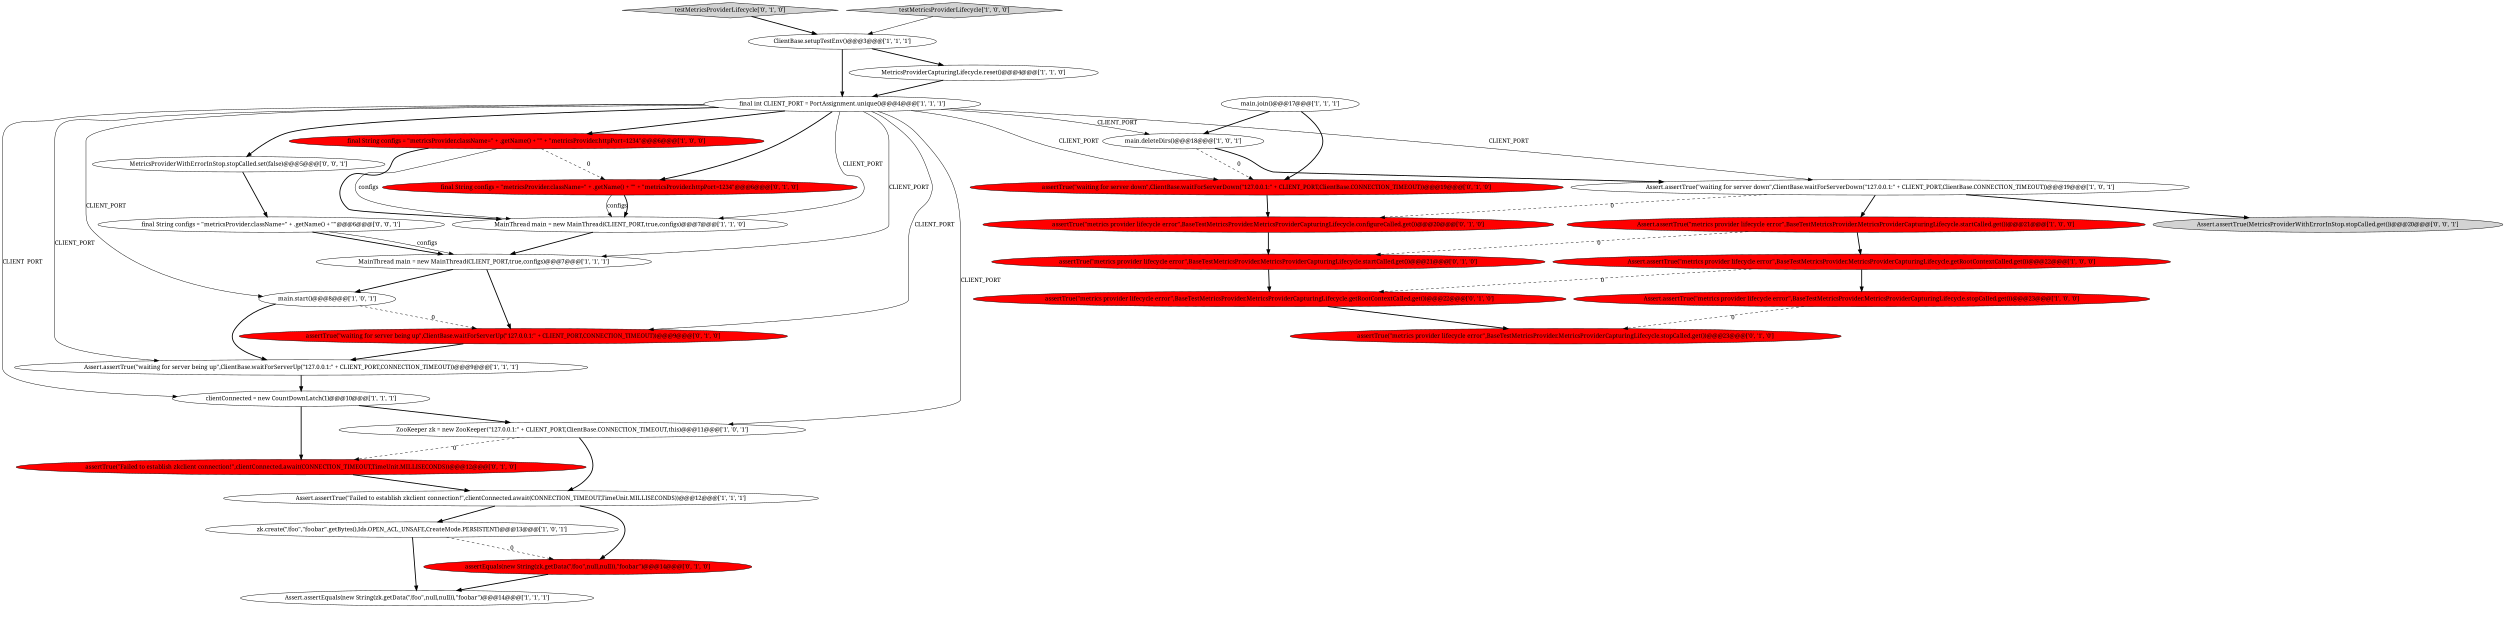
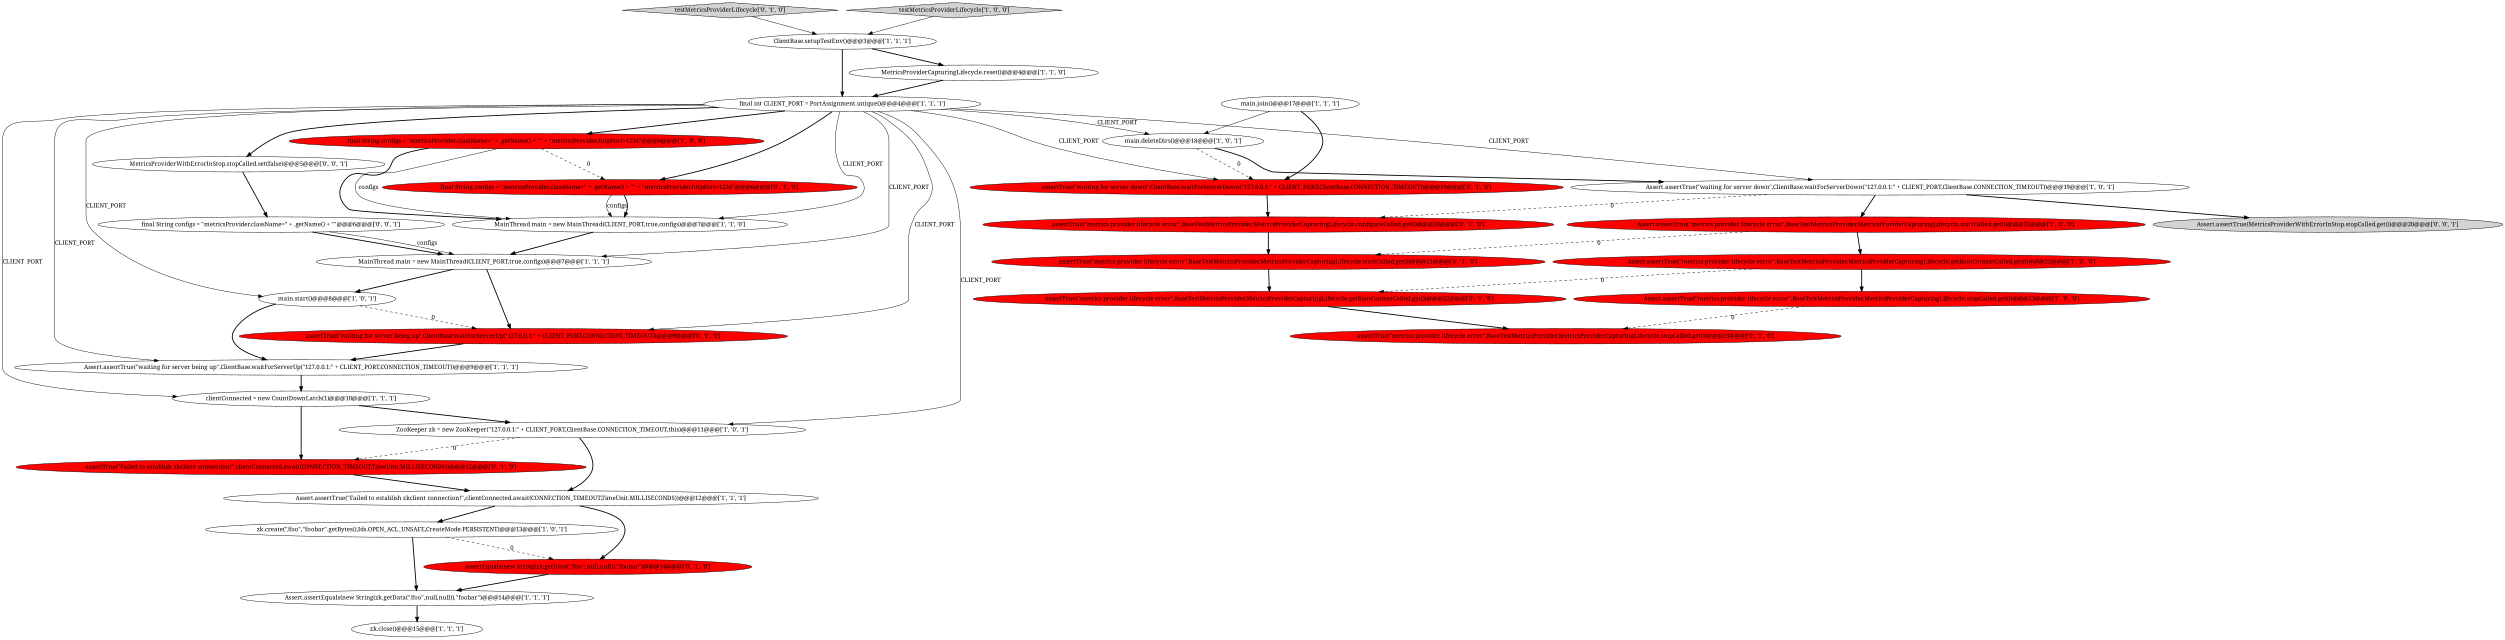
edge "testMetricsProviderLifecycle['0', '1', '0']" -> "ClientBase.setupTestEnv()@@@3@@@['1', '1', '1']": style bold -> solid
edge "main.join()@@@17@@@['1', '1', '1']" -> "main.deleteDirs()@@@18@@@['1', '0', '1']": style bold -> solid
node "zk.close()@@@15@@@['1', '1', '1']": added
